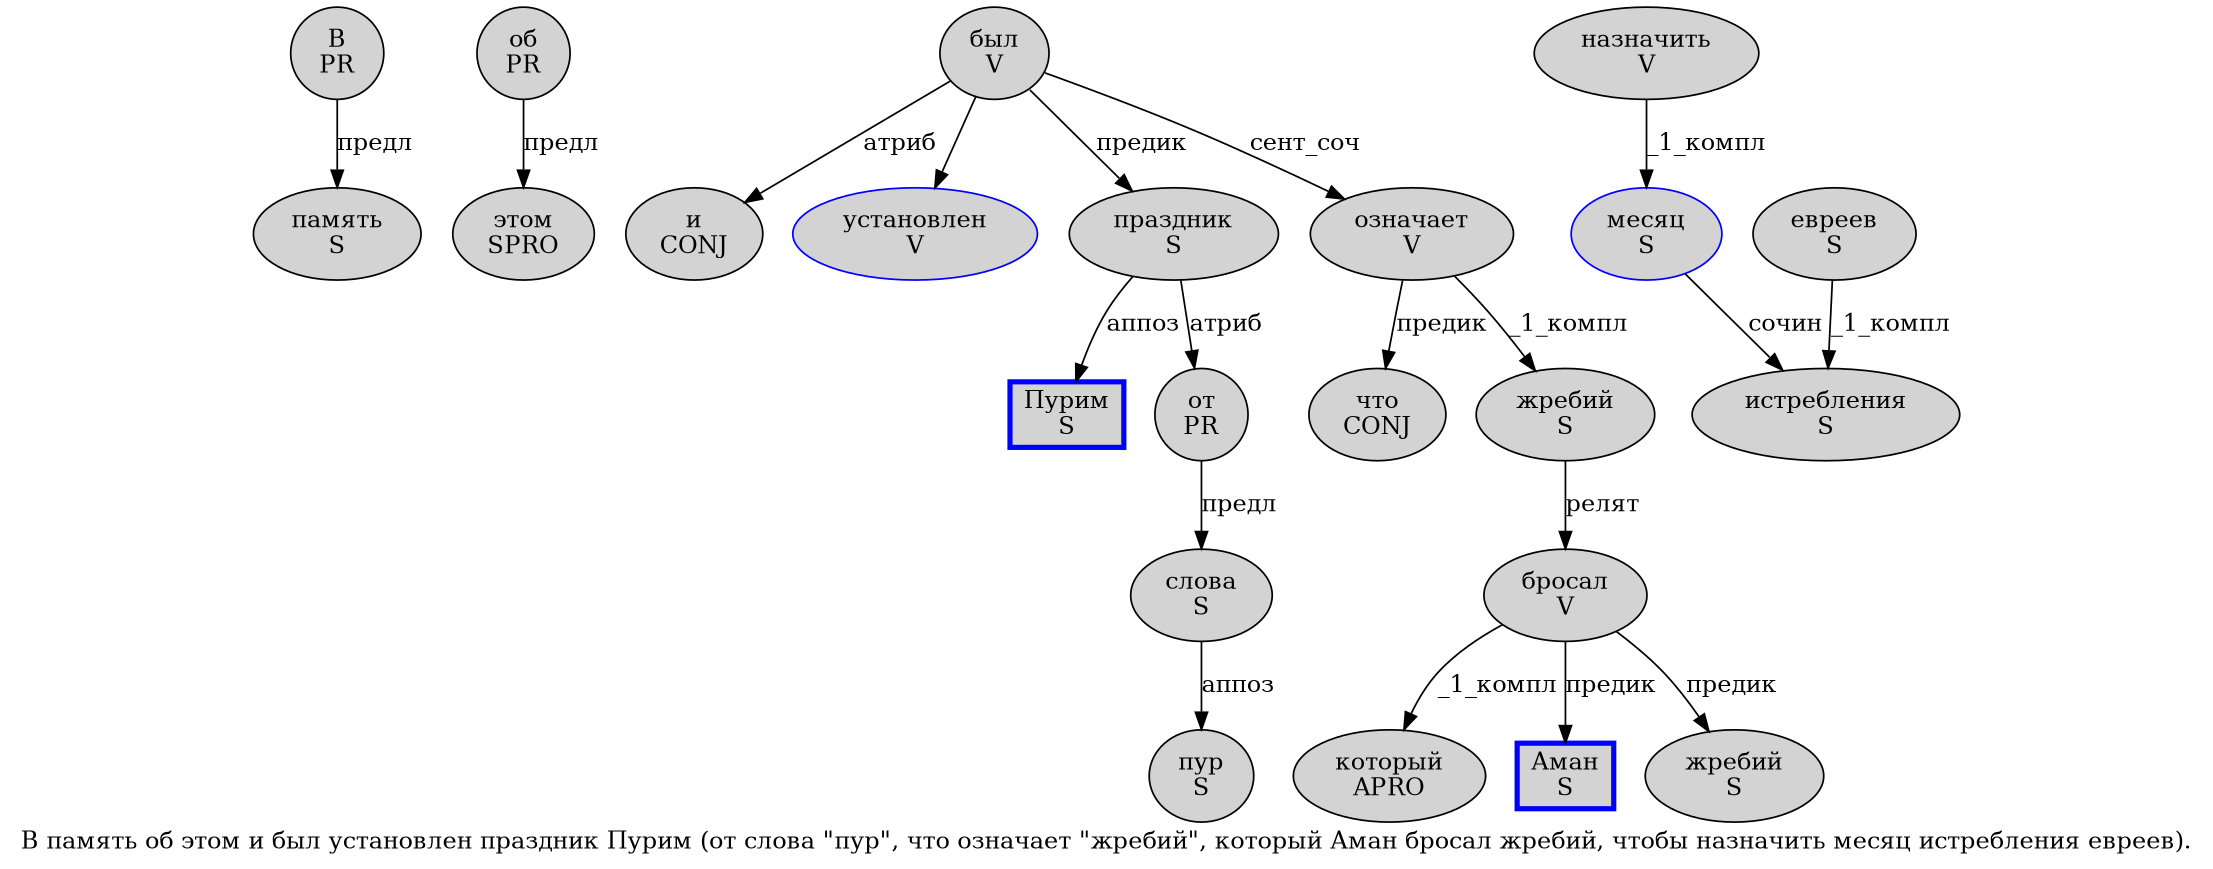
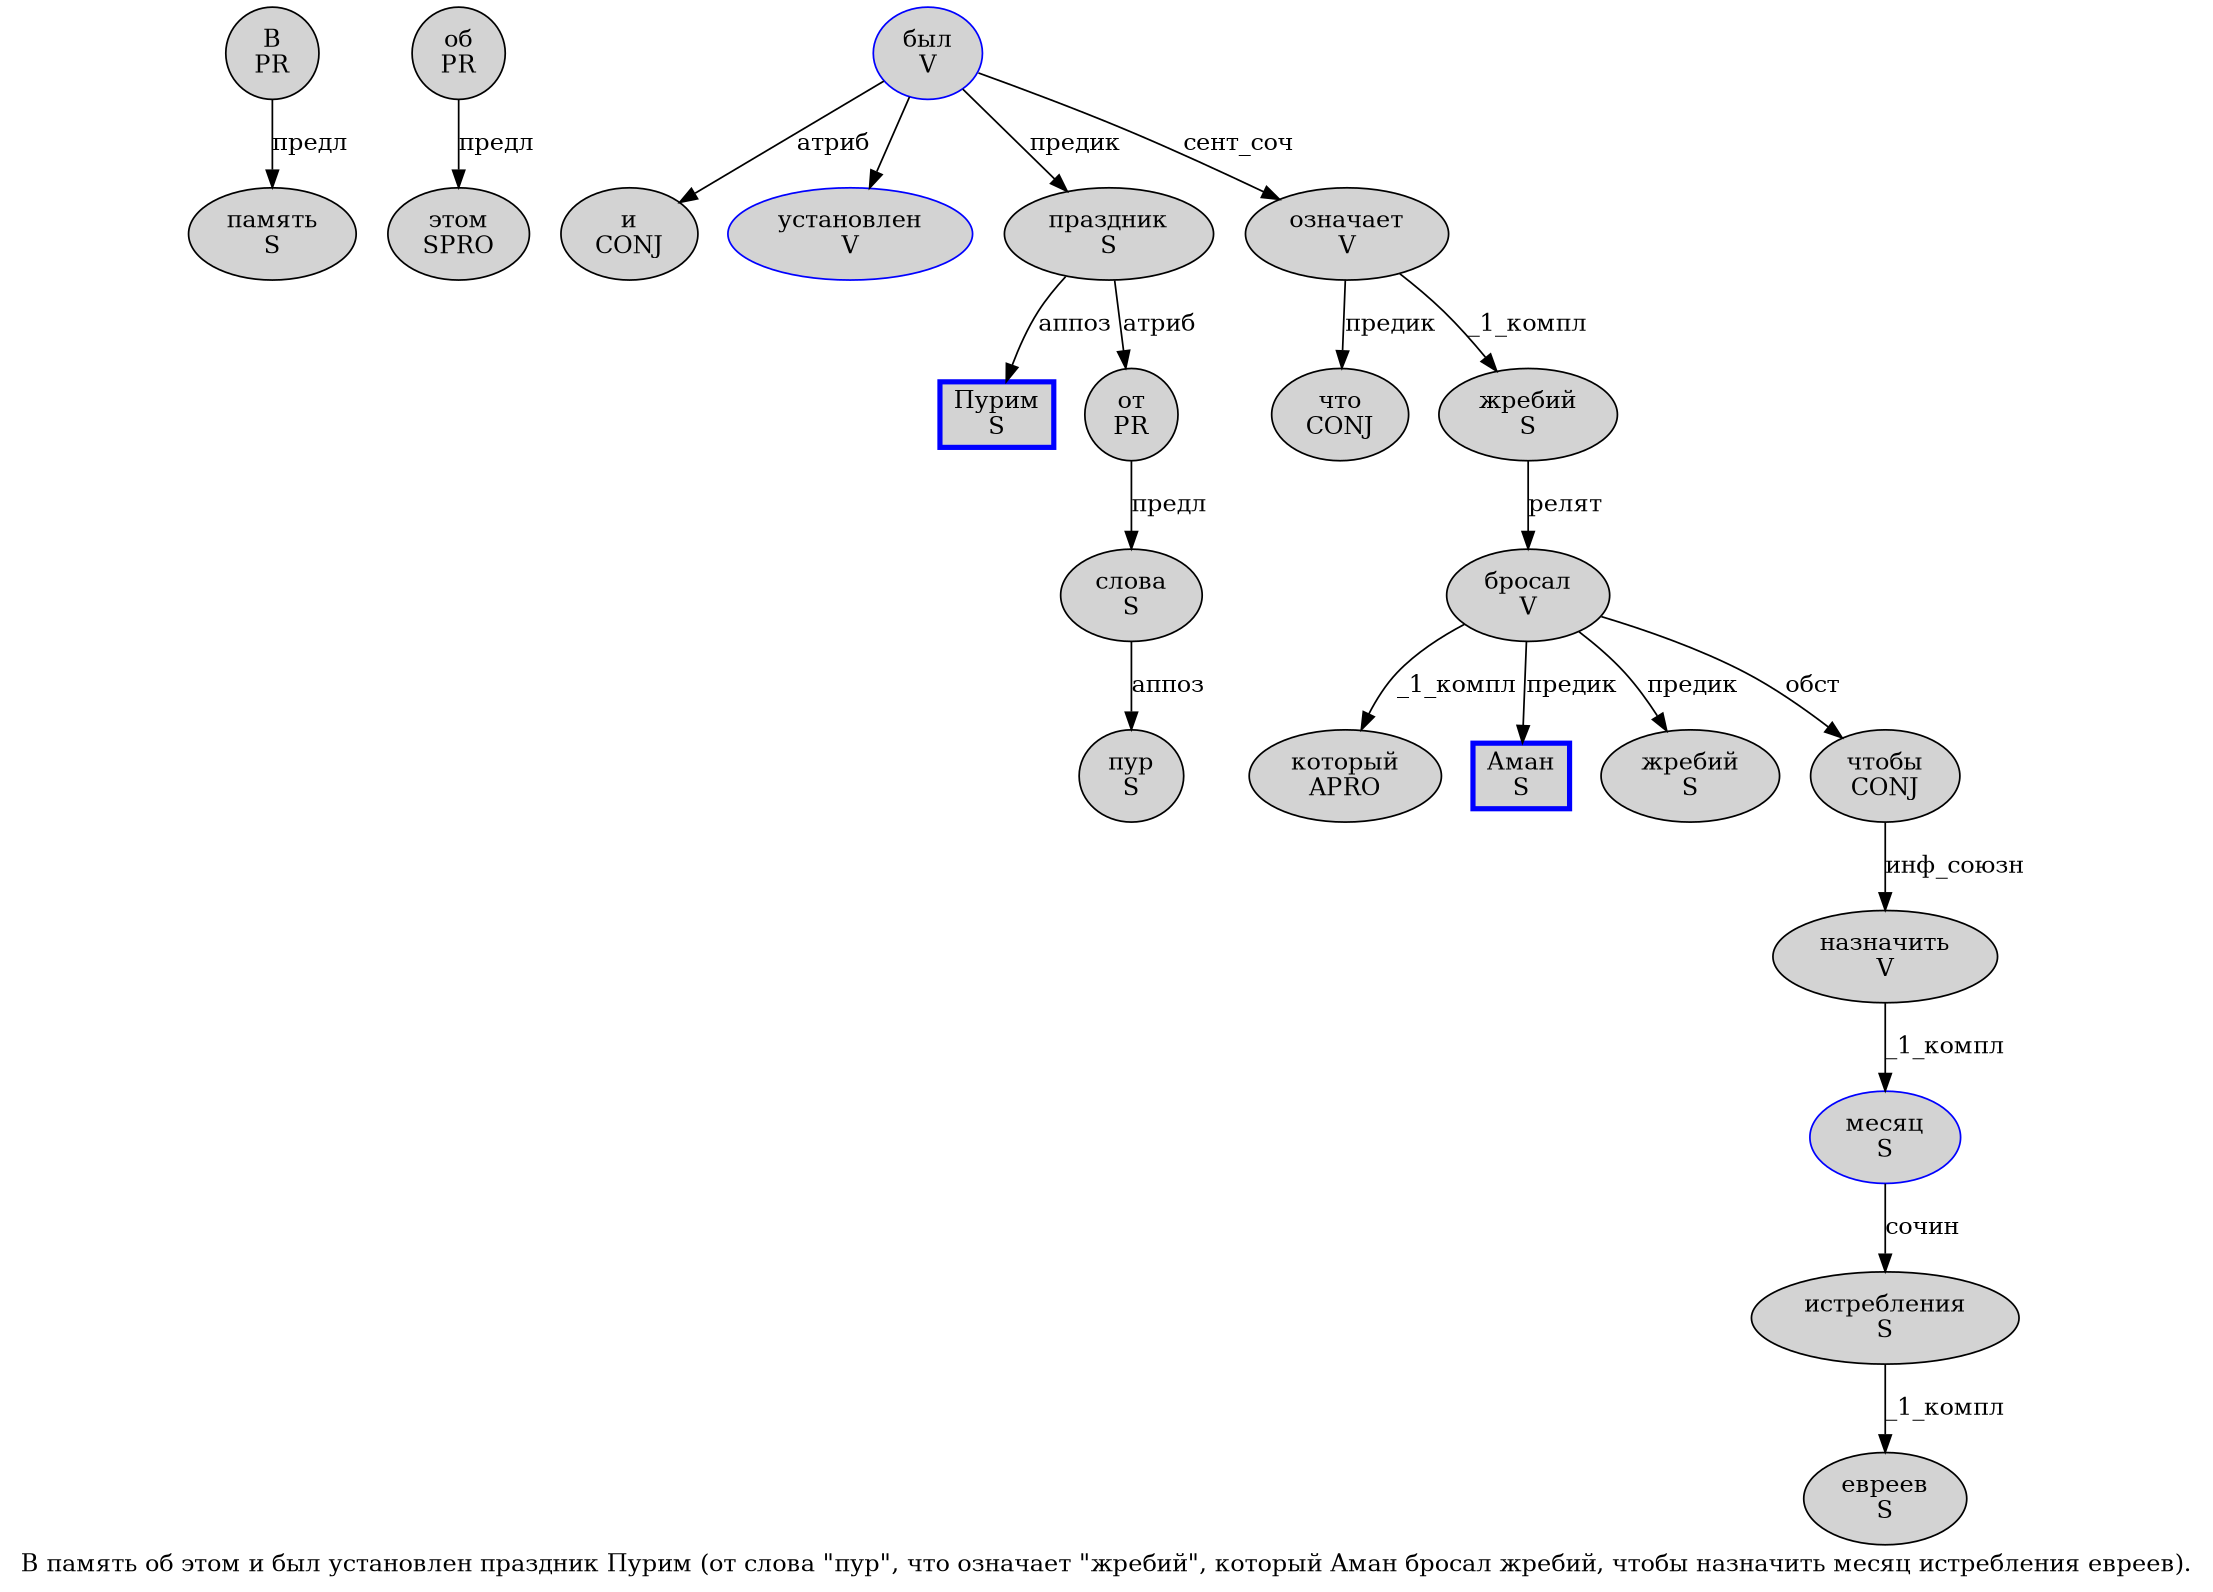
node "был V": color black -> blue
edge "евреев S" -> "истребления S": reversed
node "чтобы CONJ": added
